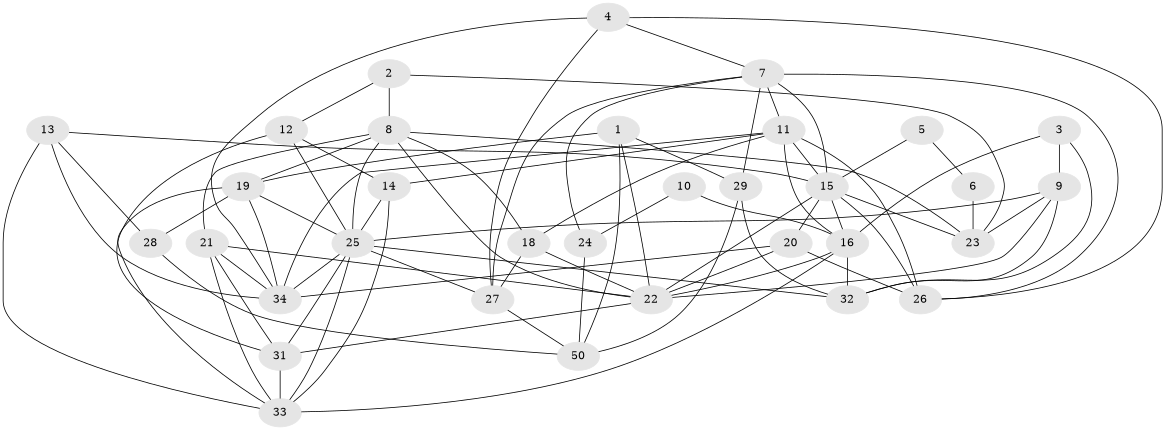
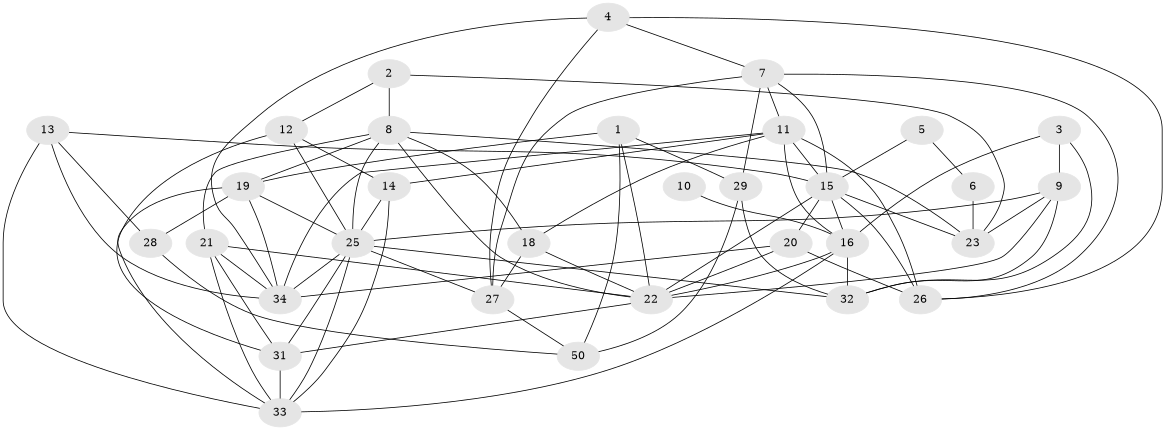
node "24": removed
